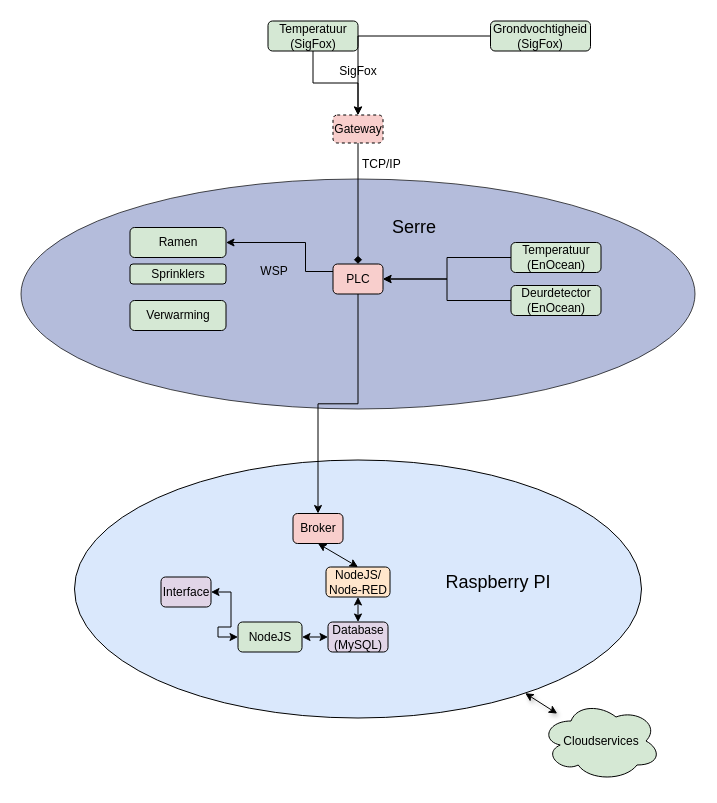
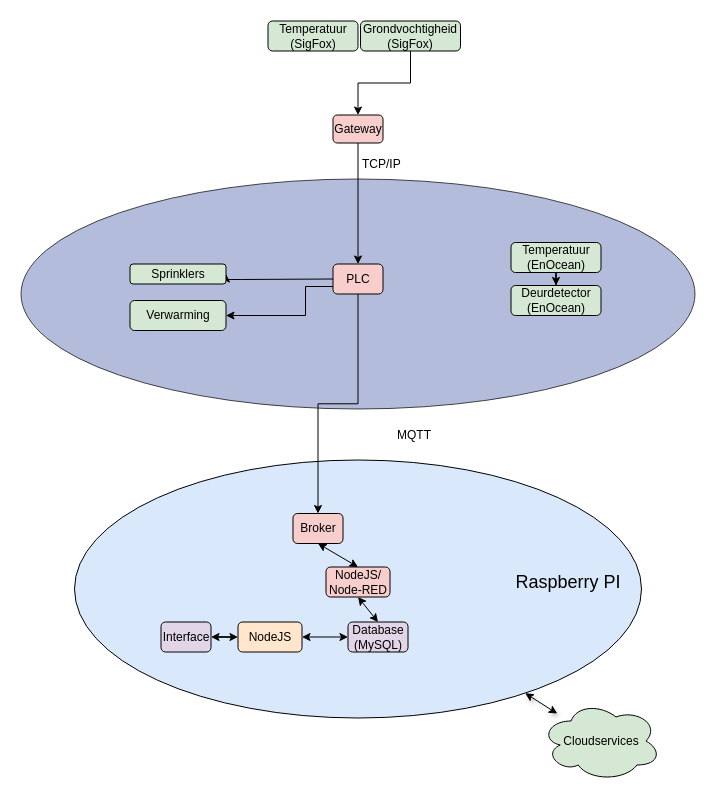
node "Grondvochtigheid (SigFox)": moved (541, 36) -> (411, 36)
node "SigFox": removed
edge "Temperatuur (SigFox)" -> "Gateway": removed
node "Gateway": style dashed -> solid
node "Serre": removed
node "Ramen": removed
edge "PLC" -> "Ramen": removed
edge "Gateway" -> "PLC": arrowhead diamond -> classic
edge "Temperatuur (EnOcean)" -> "PLC": now "Temperatuur (EnOcean)" -> "Deurdetector (EnOcean)"
node "WSP": removed
edge "PLC" -> "Sprinklers": added
edge "Deurdetector (EnOcean)" -> "PLC": removed
edge "PLC" -> "Verwarming": added
node "MQTT": added
node "NodeJS/ Node-RED": fillcolor #ffe6cc -> #f8cecc
node "Raspberry PI": moved (498, 582) -> (568, 582)
node "Interface": moved (186, 592) -> (186, 637)
node "NodeJS": fillcolor #d5e8d4 -> #ffe6cc
node "Database (MySQL)": moved (358, 637) -> (378, 637)
